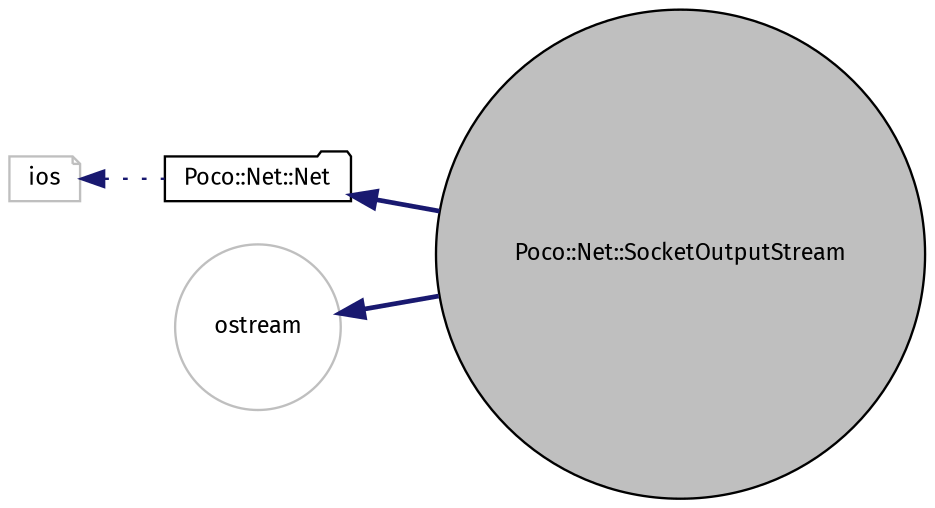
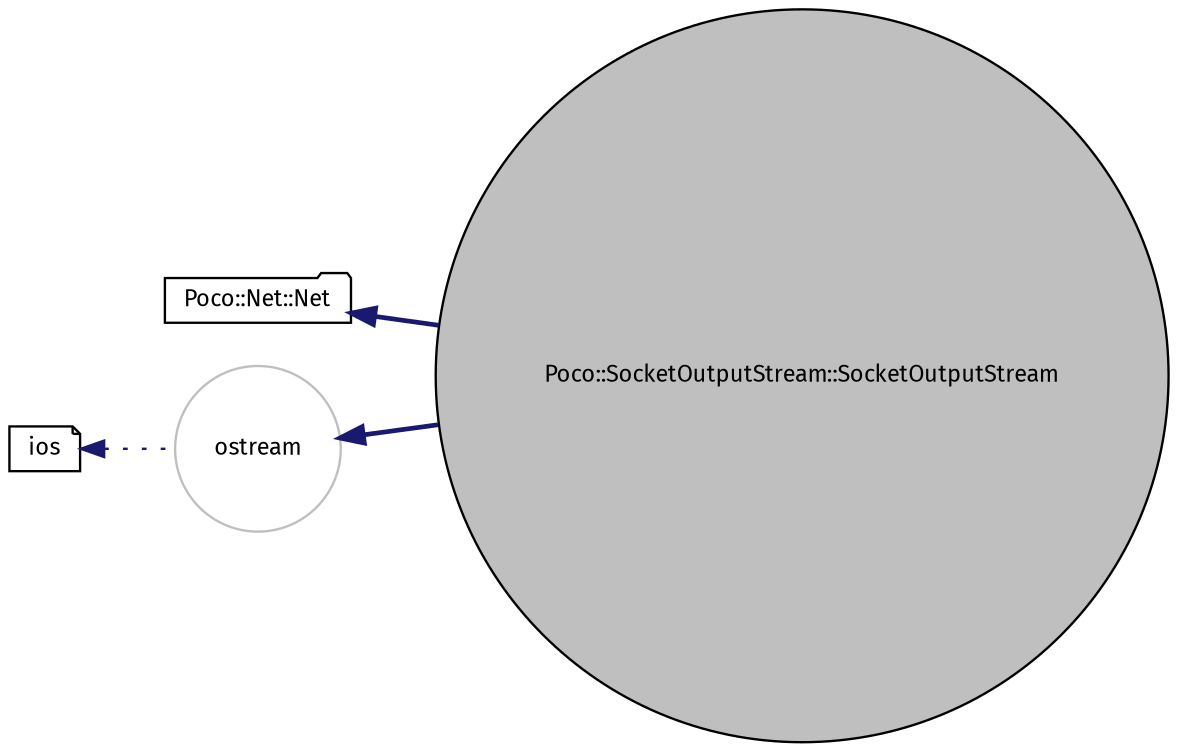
node "ios": color grey75 -> black
edge "Poco::Net::Net" -> "ios": now "ostream" -> "ios"
node "Poco::Net::SocketOutputStream": label "Poco::Net::SocketOutputStream" -> "Poco::SocketOutputStream::SocketOutputStream"
